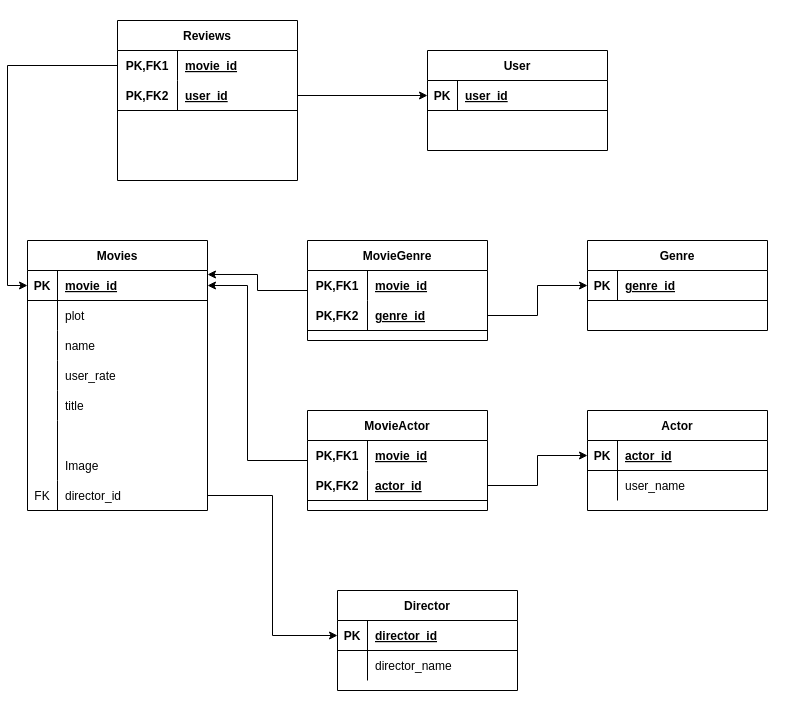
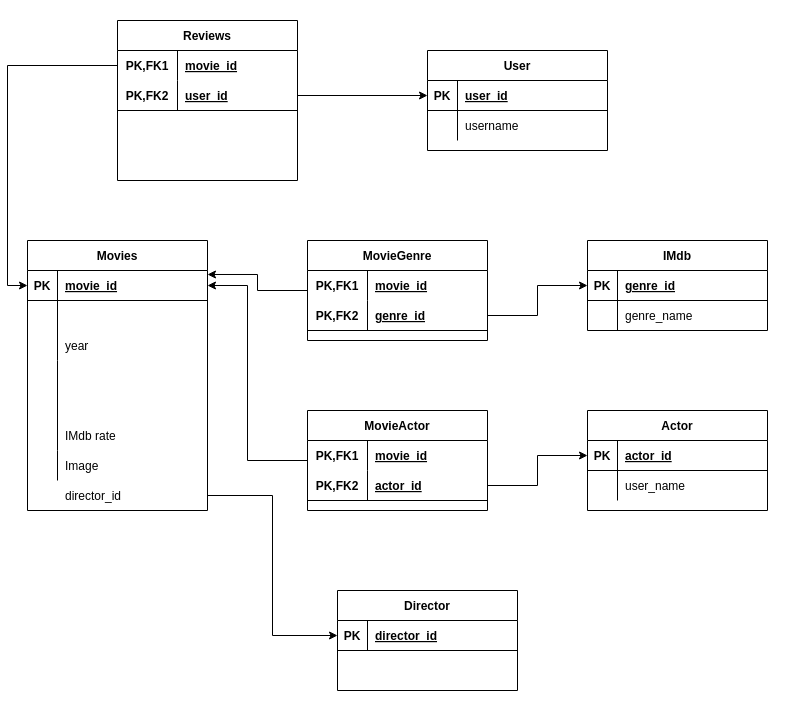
node "username": added
node "Genre": label "Genre" -> "IMdb"
node "plot": removed
node "genre_name": added
node "name": label "name" -> "year"
node "user_rate": removed
node "title": removed
node "IMdb rate": added
node "FK": removed
node "director_name": removed
